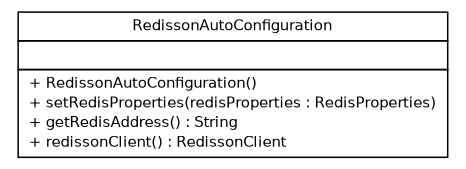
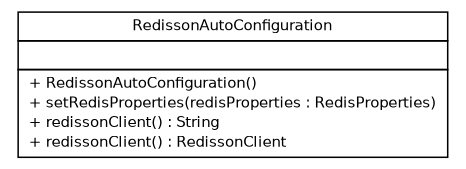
node "RedissonAutoConfiguration": text "+ getRedisAddress() : String" -> "+ redissonClient() : String"
